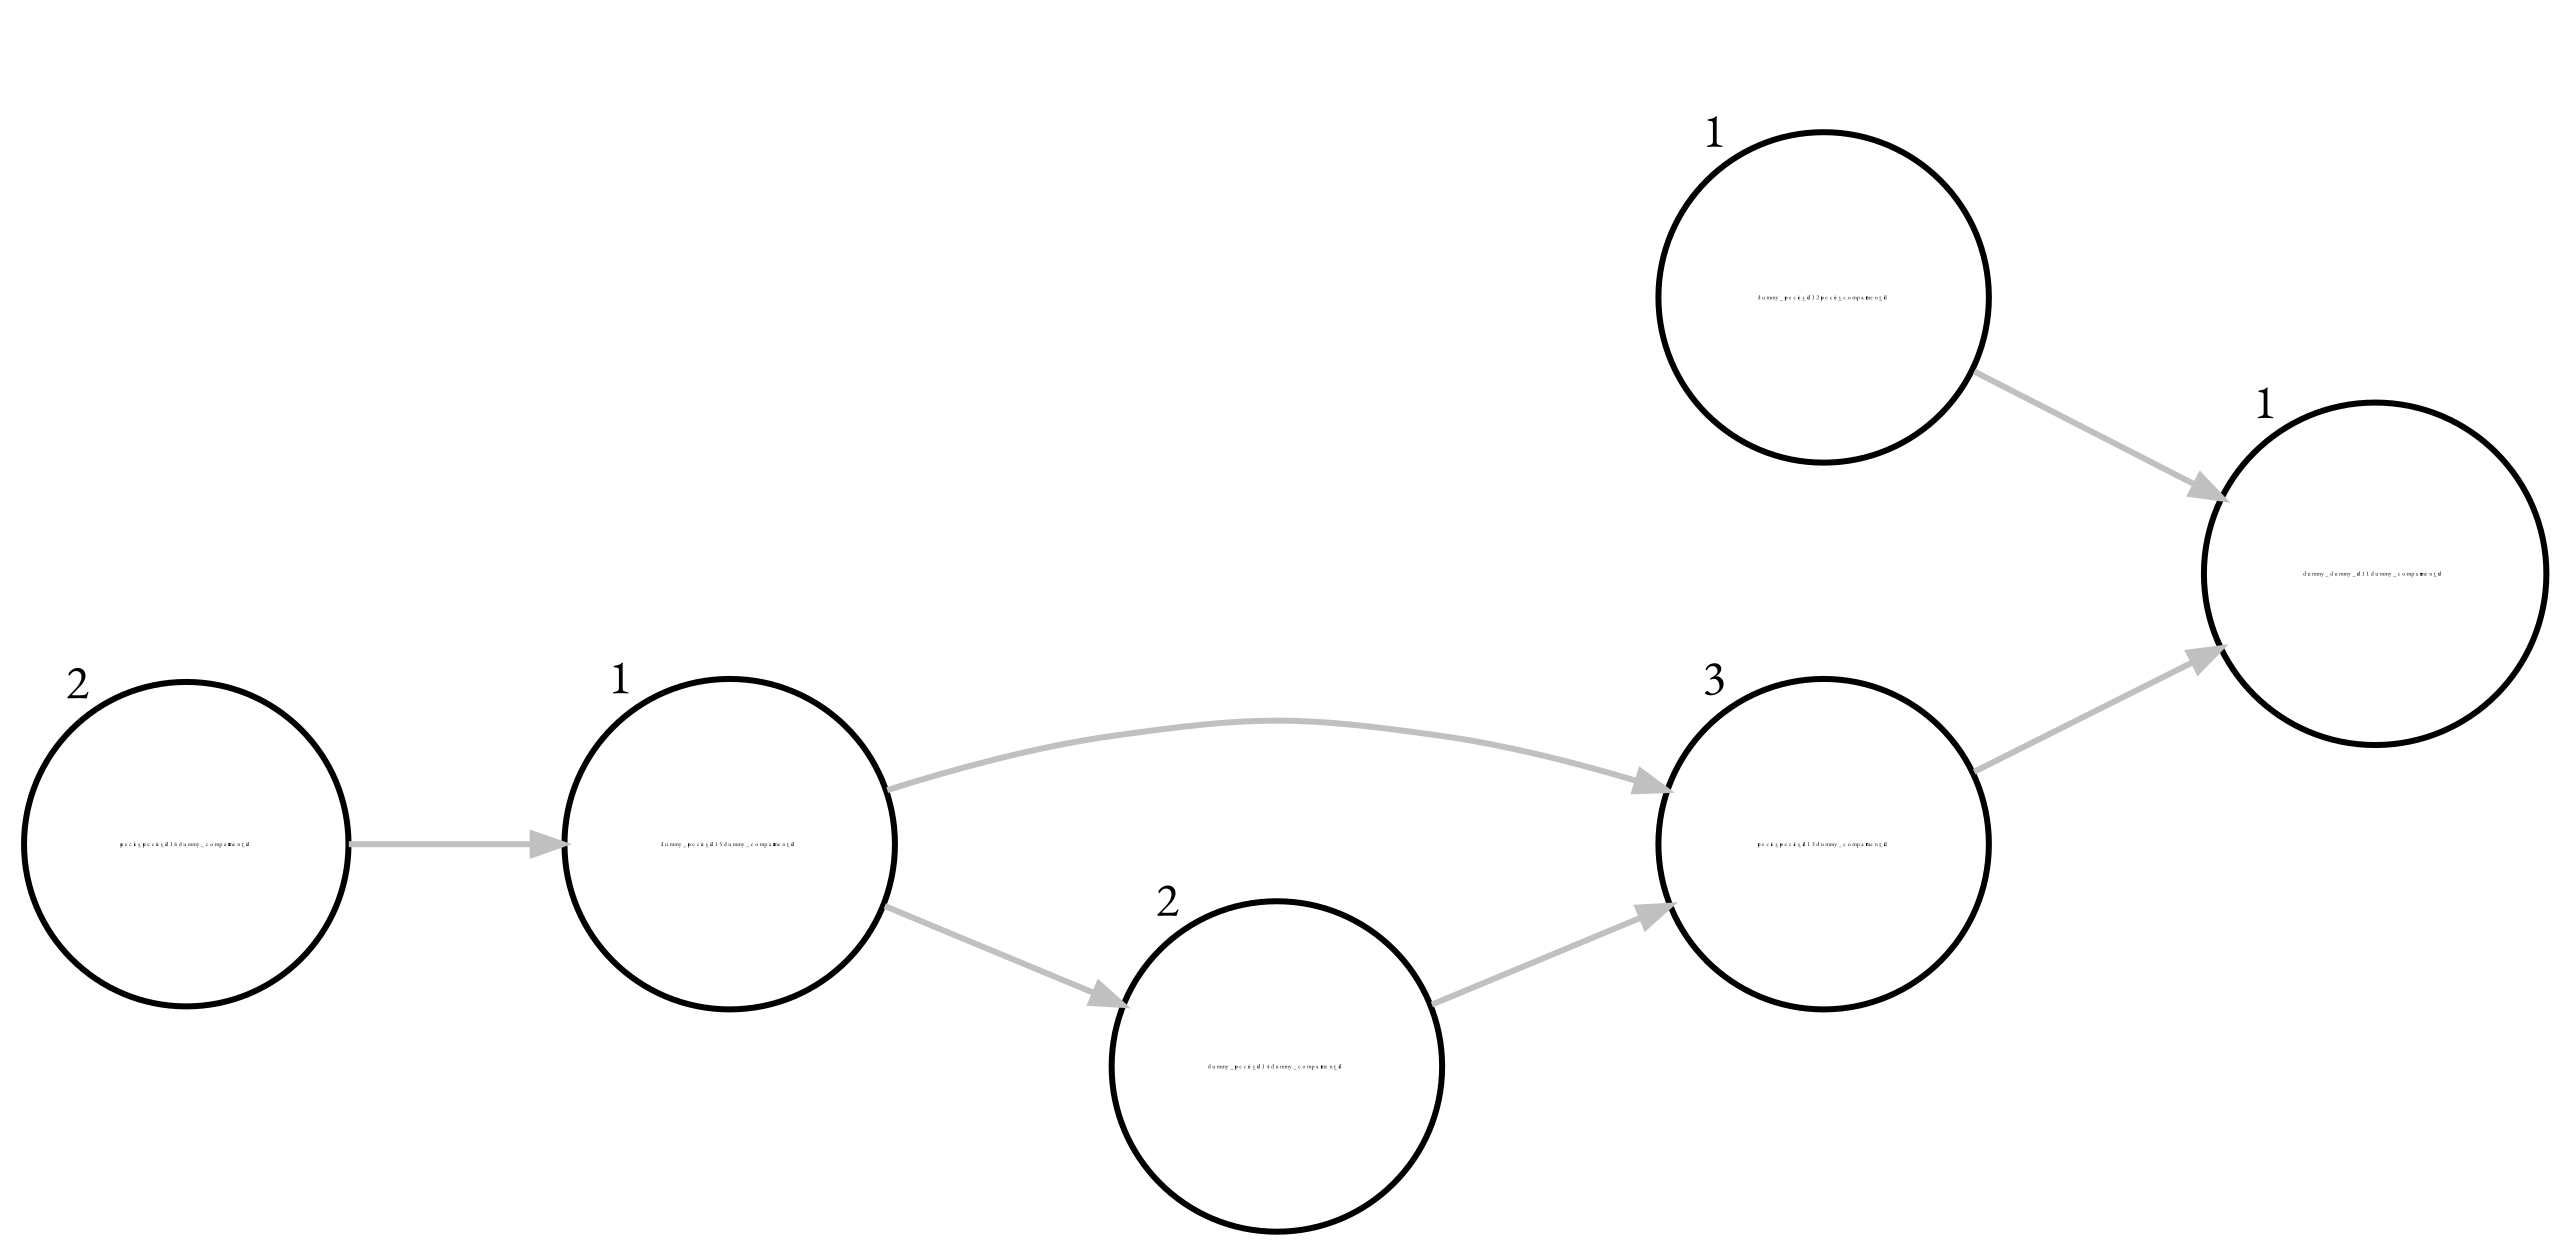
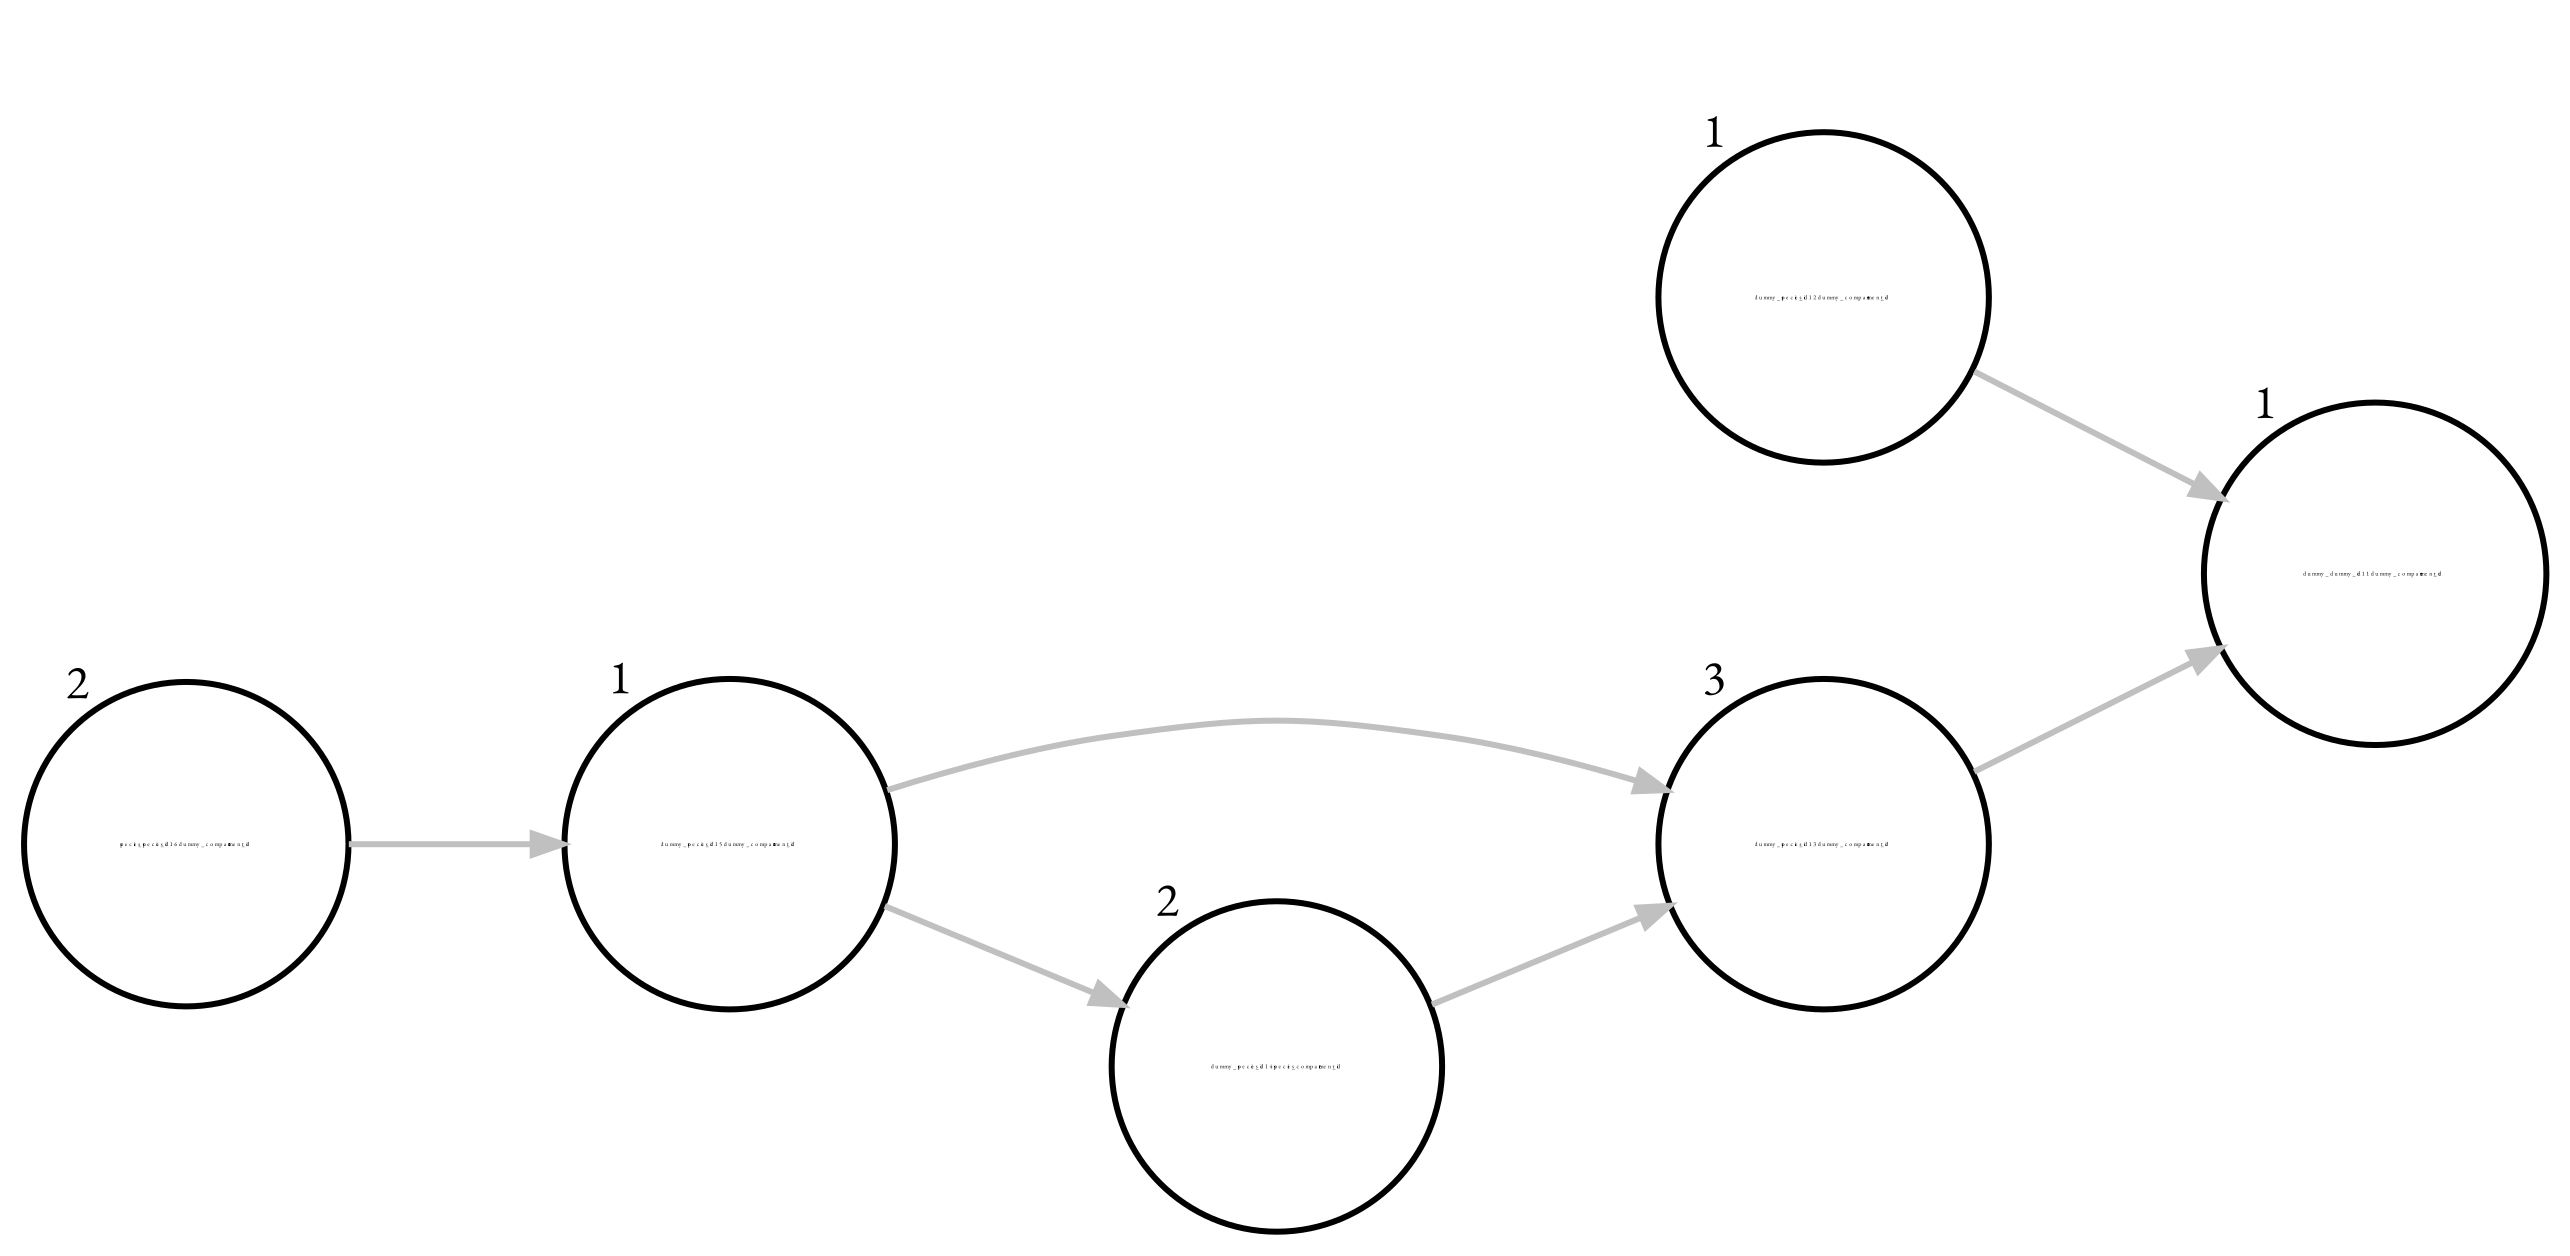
node "dummy_species_id12species_compartment_id": label "dummy_species_id12species_compartment_id" -> "dummy_species_id12dummy_compartment_id"
node "species_species_id13dummy_compartment_id": label "species_species_id13dummy_compartment_id" -> "dummy_species_id13dummy_compartment_id"
node "dummy_species_id14dummy_compartment_id": label "dummy_species_id14dummy_compartment_id" -> "dummy_species_id14species_compartment_id"
